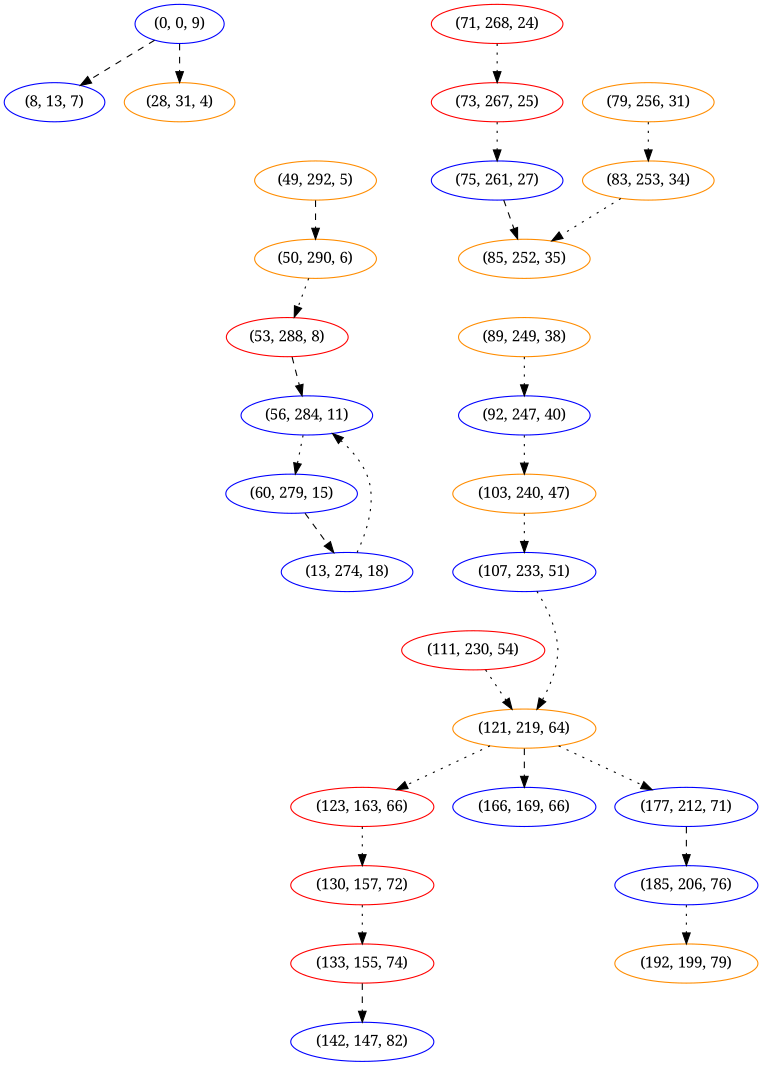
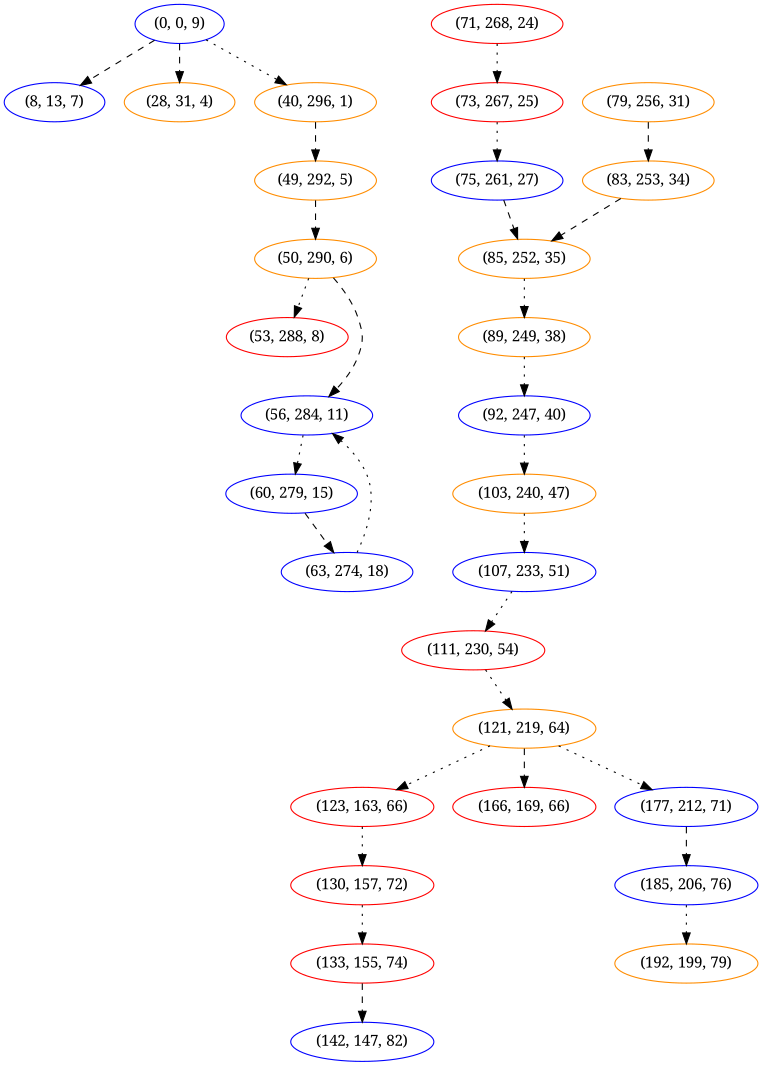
node "(40, 296, 1)": added
edge "(79, 256, 31)" -> "(83, 253, 34)": style dotted -> dashed
edge "(83, 253, 34)" -> "(85, 252, 35)": style dotted -> dashed
edge "(85, 252, 35)" -> "(89, 249, 38)": added
edge "(53, 288, 8)" -> "(56, 284, 11)": now "(50, 290, 6)" -> "(56, 284, 11)"
node "(13, 274, 18)": label "(13, 274, 18)" -> "(63, 274, 18)"
edge "(107, 233, 51)" -> "(121, 219, 64)": now "(107, 233, 51)" -> "(111, 230, 54)"
node "(166, 169, 66)": color blue -> red
